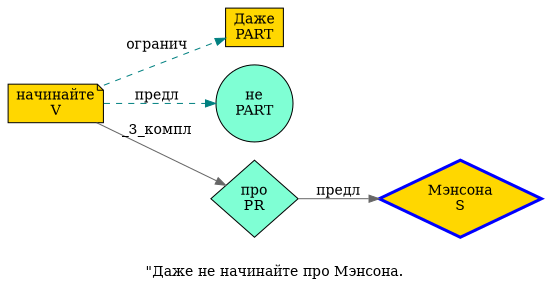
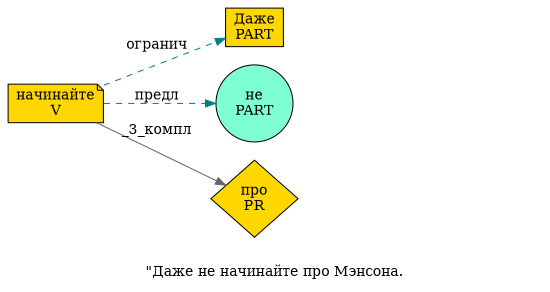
node "про PR": fillcolor aquamarine -> gold
node "Мэнсона S": removed
